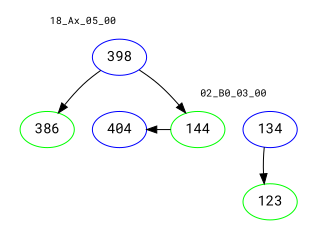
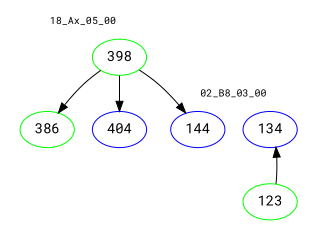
node "398": color blue -> green
cluster "02_B0_03_00": label "02_B0_03_00" -> "02_B8_03_00"
edge "144" -> "404": now "398" -> "404"
node "144": color green -> blue
edge "134" -> "123": reversed
